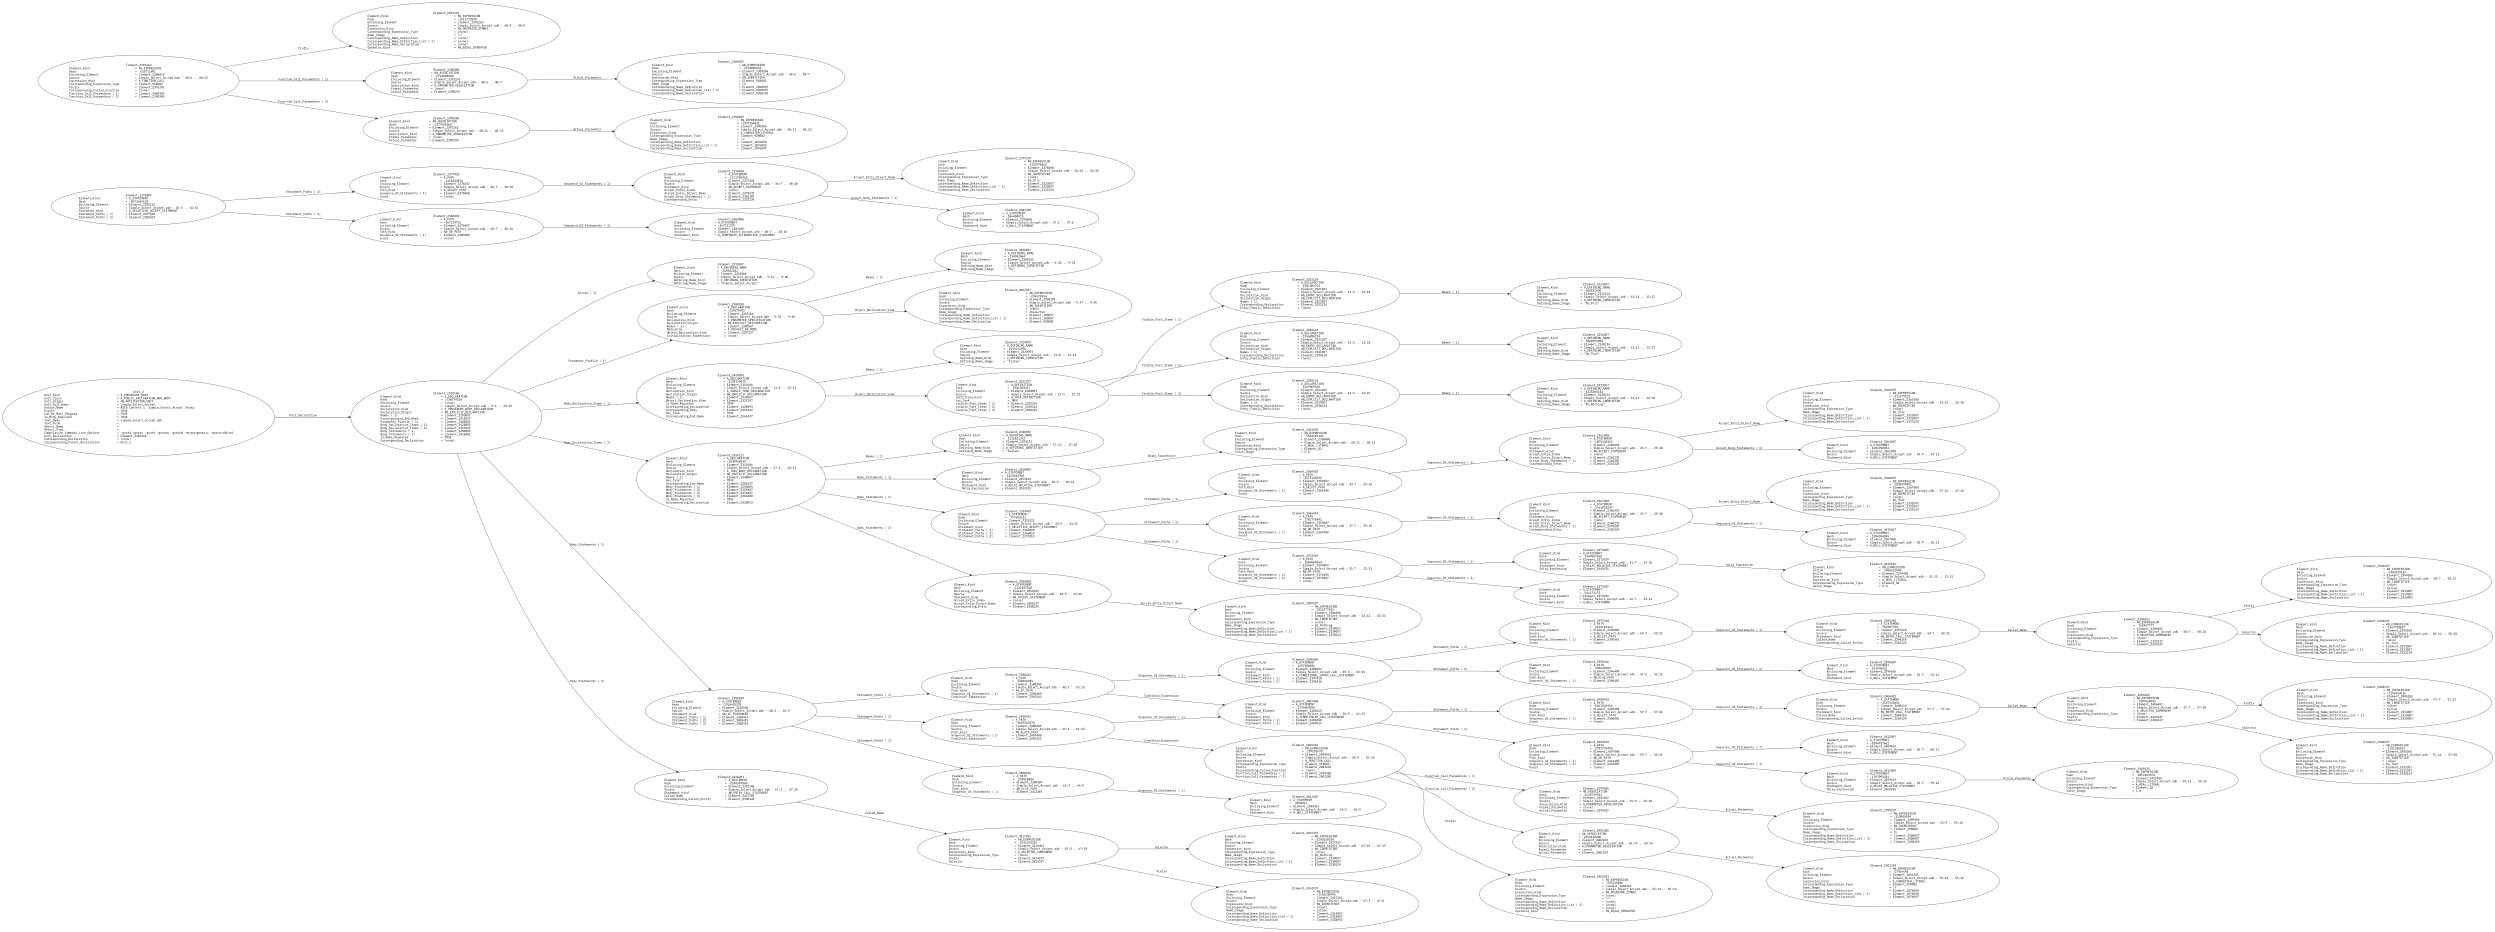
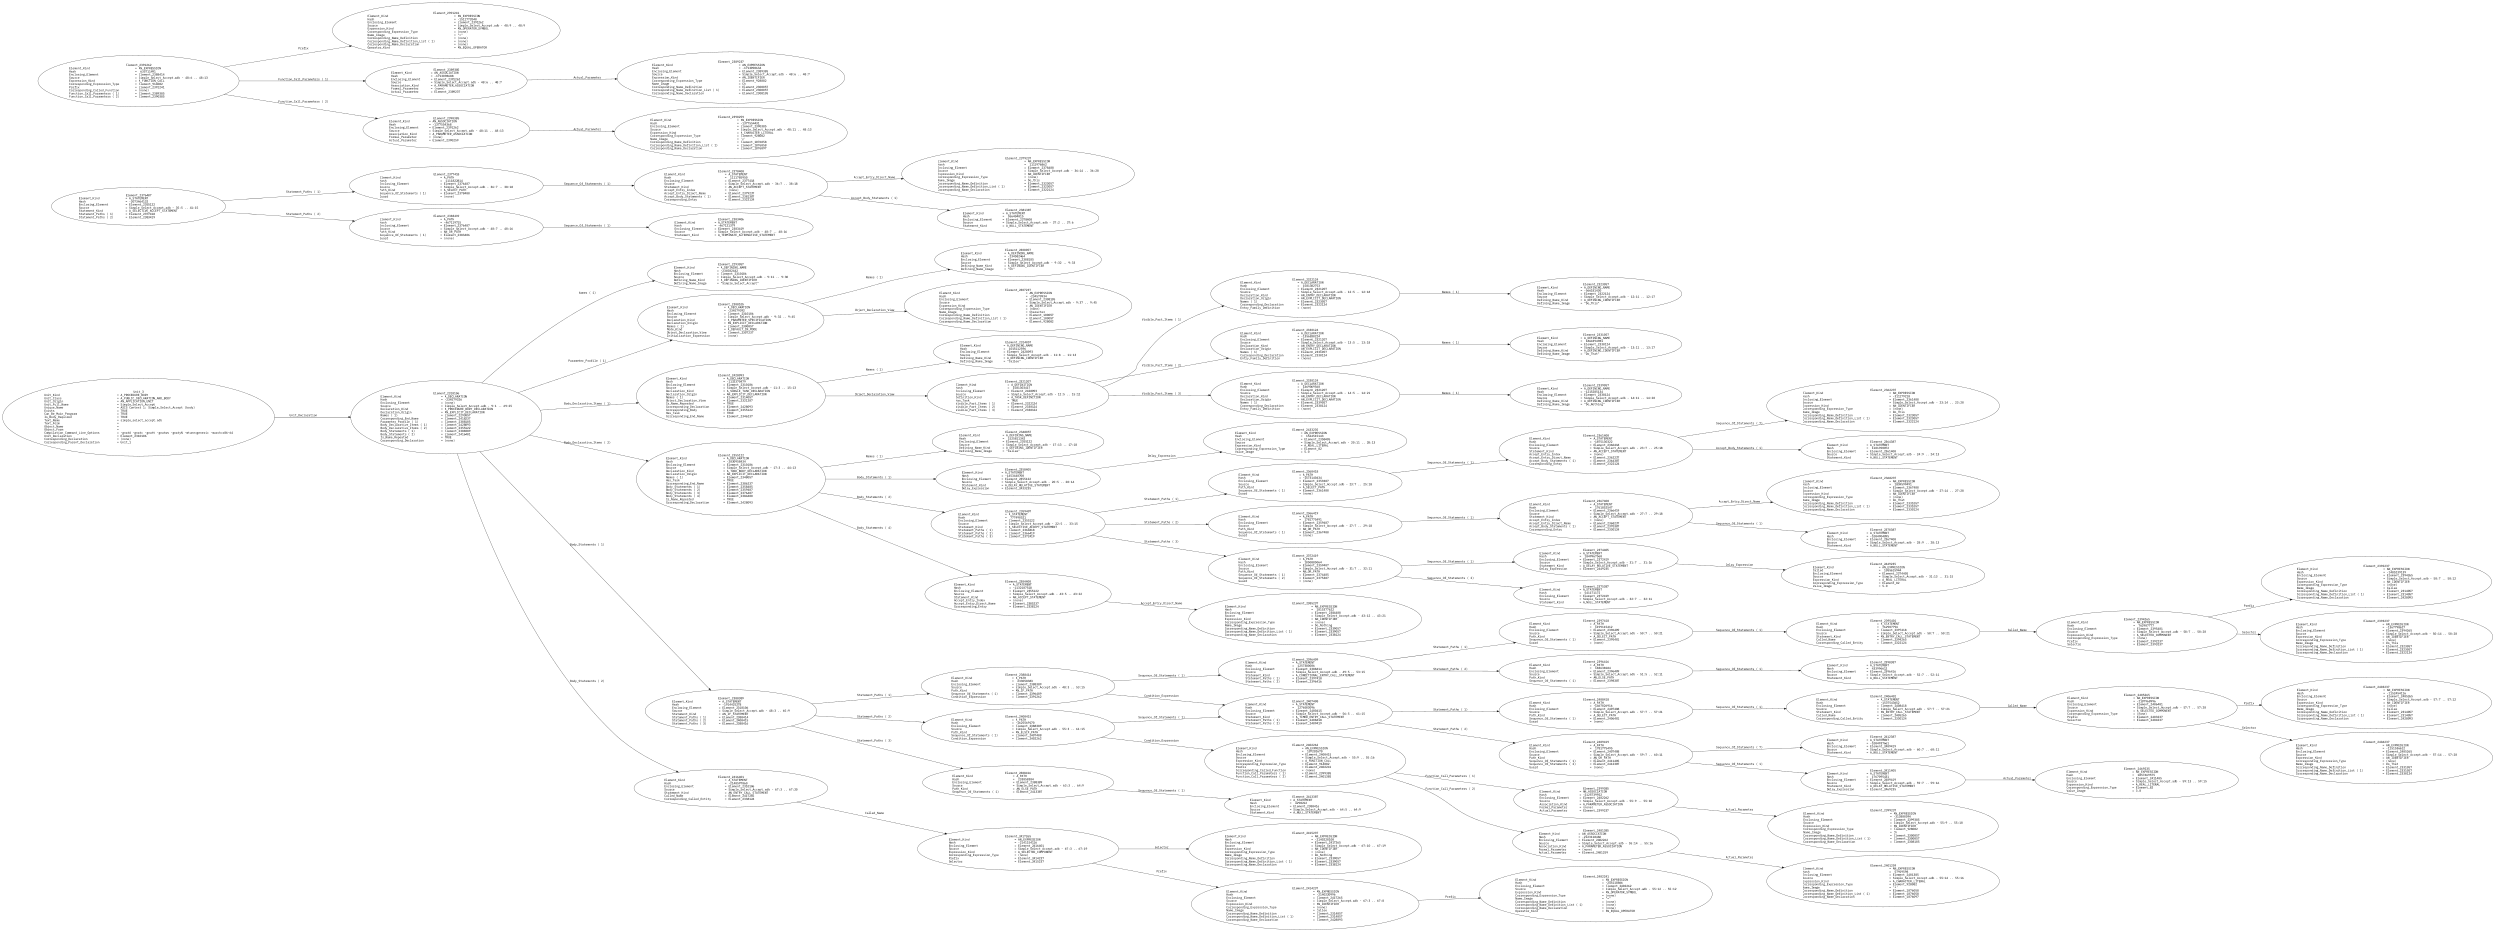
edge "Element_2310106" -> "Element_2293057": label "Actual ( 1)" -> "Names ( 1)"
edge "Element_2361400" -> "Element_2362237": label "Accept_Entry_Direct_Name" -> "Sequence_Of_Statements ( 7)"
edge "Element_2402262" -> "Element_2402241": now "Element_2414237" -> "Element_2402241"
